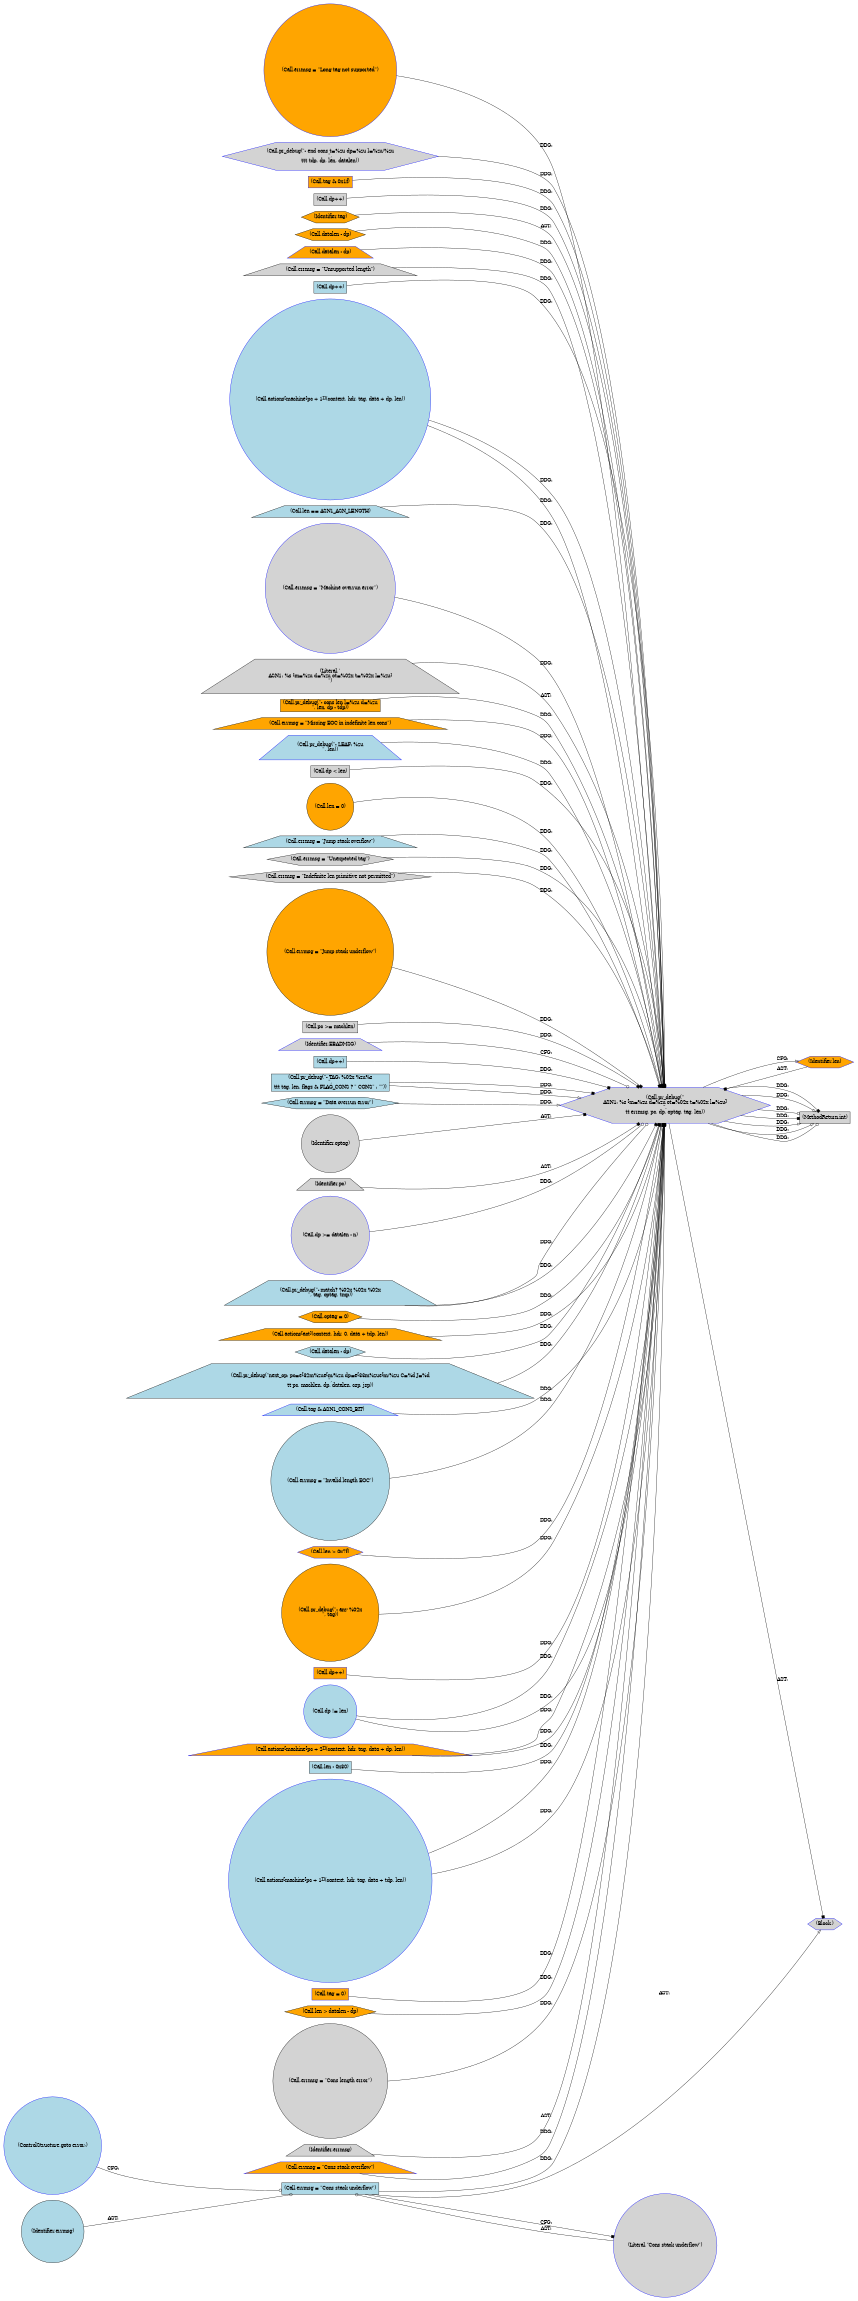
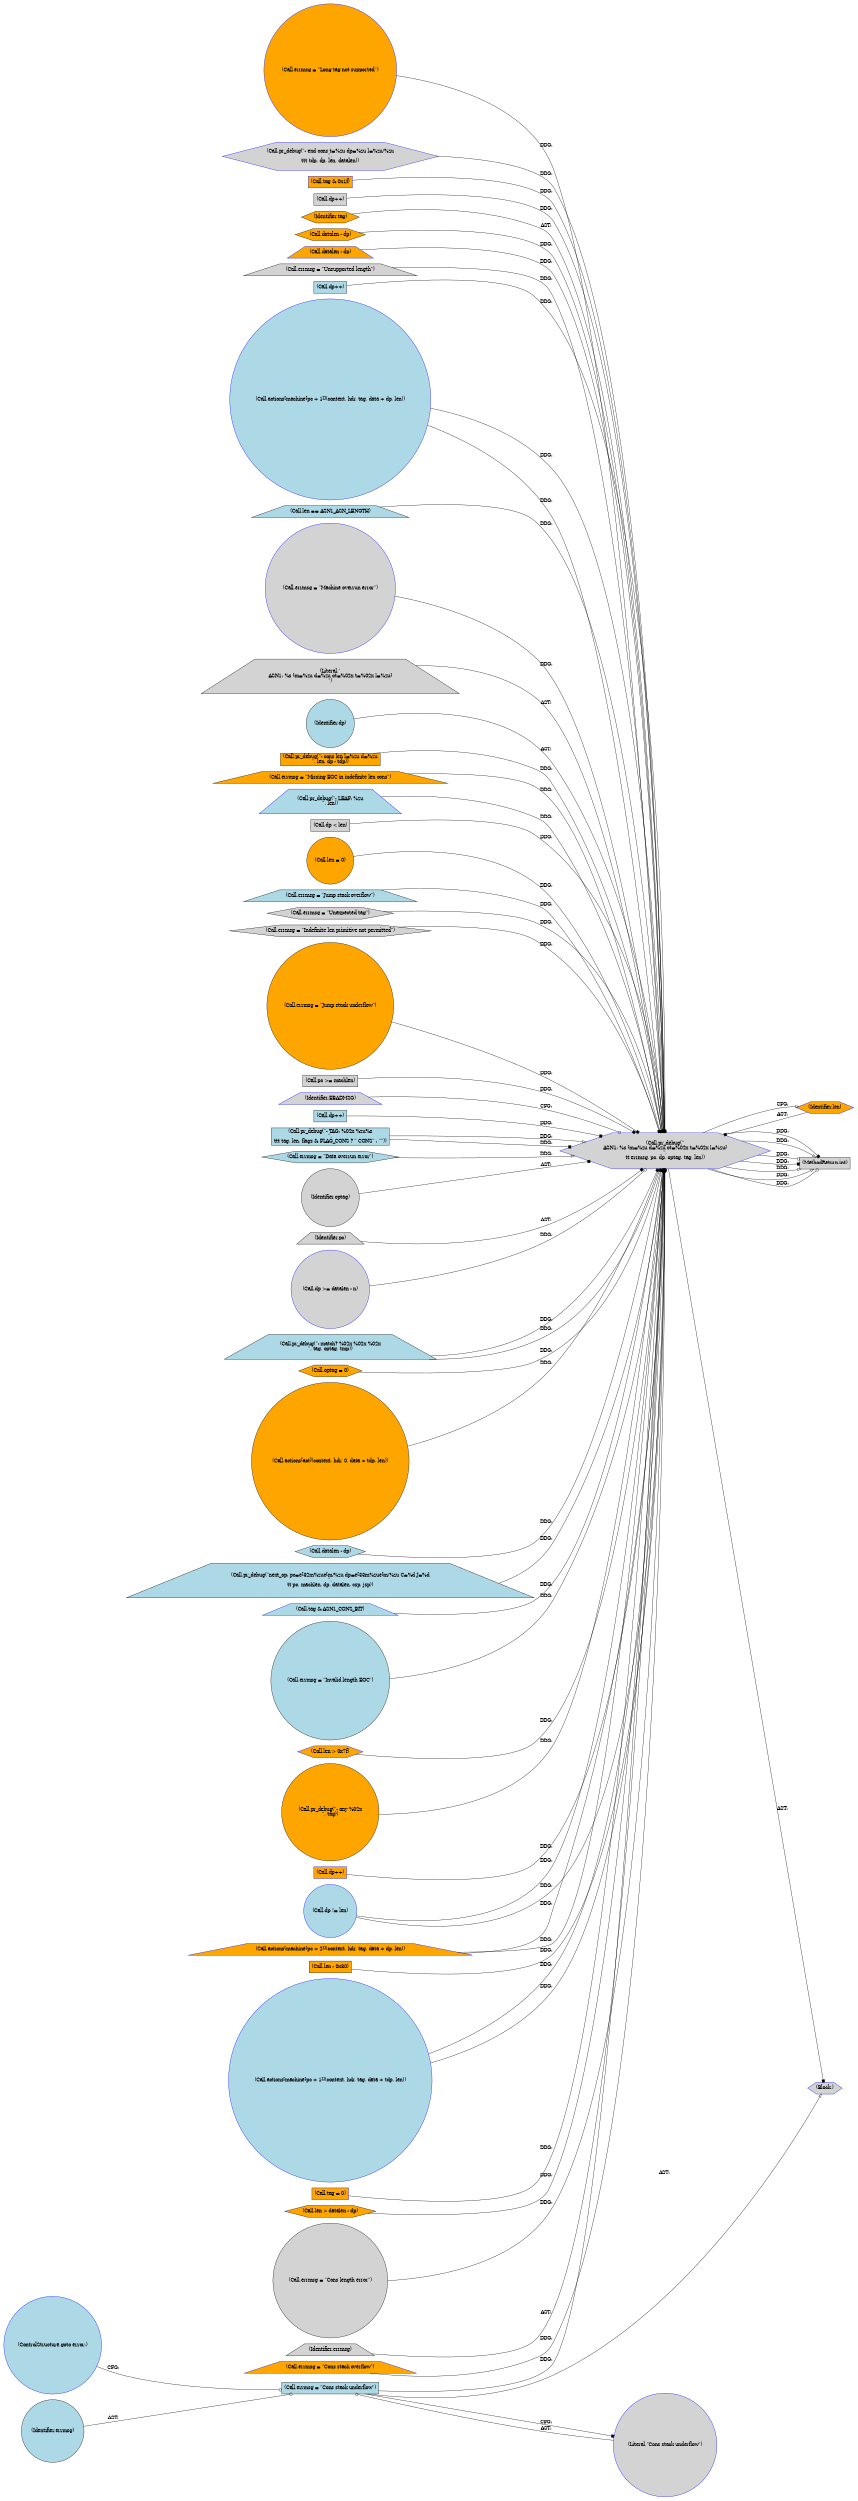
node "(Identifier,dp)": added
node "(Call,actions[act](context, hdr, 0, data + tdp, len))": shape trapezium -> circle
node "(Call,len - 0x80)": fillcolor lightblue -> orange
